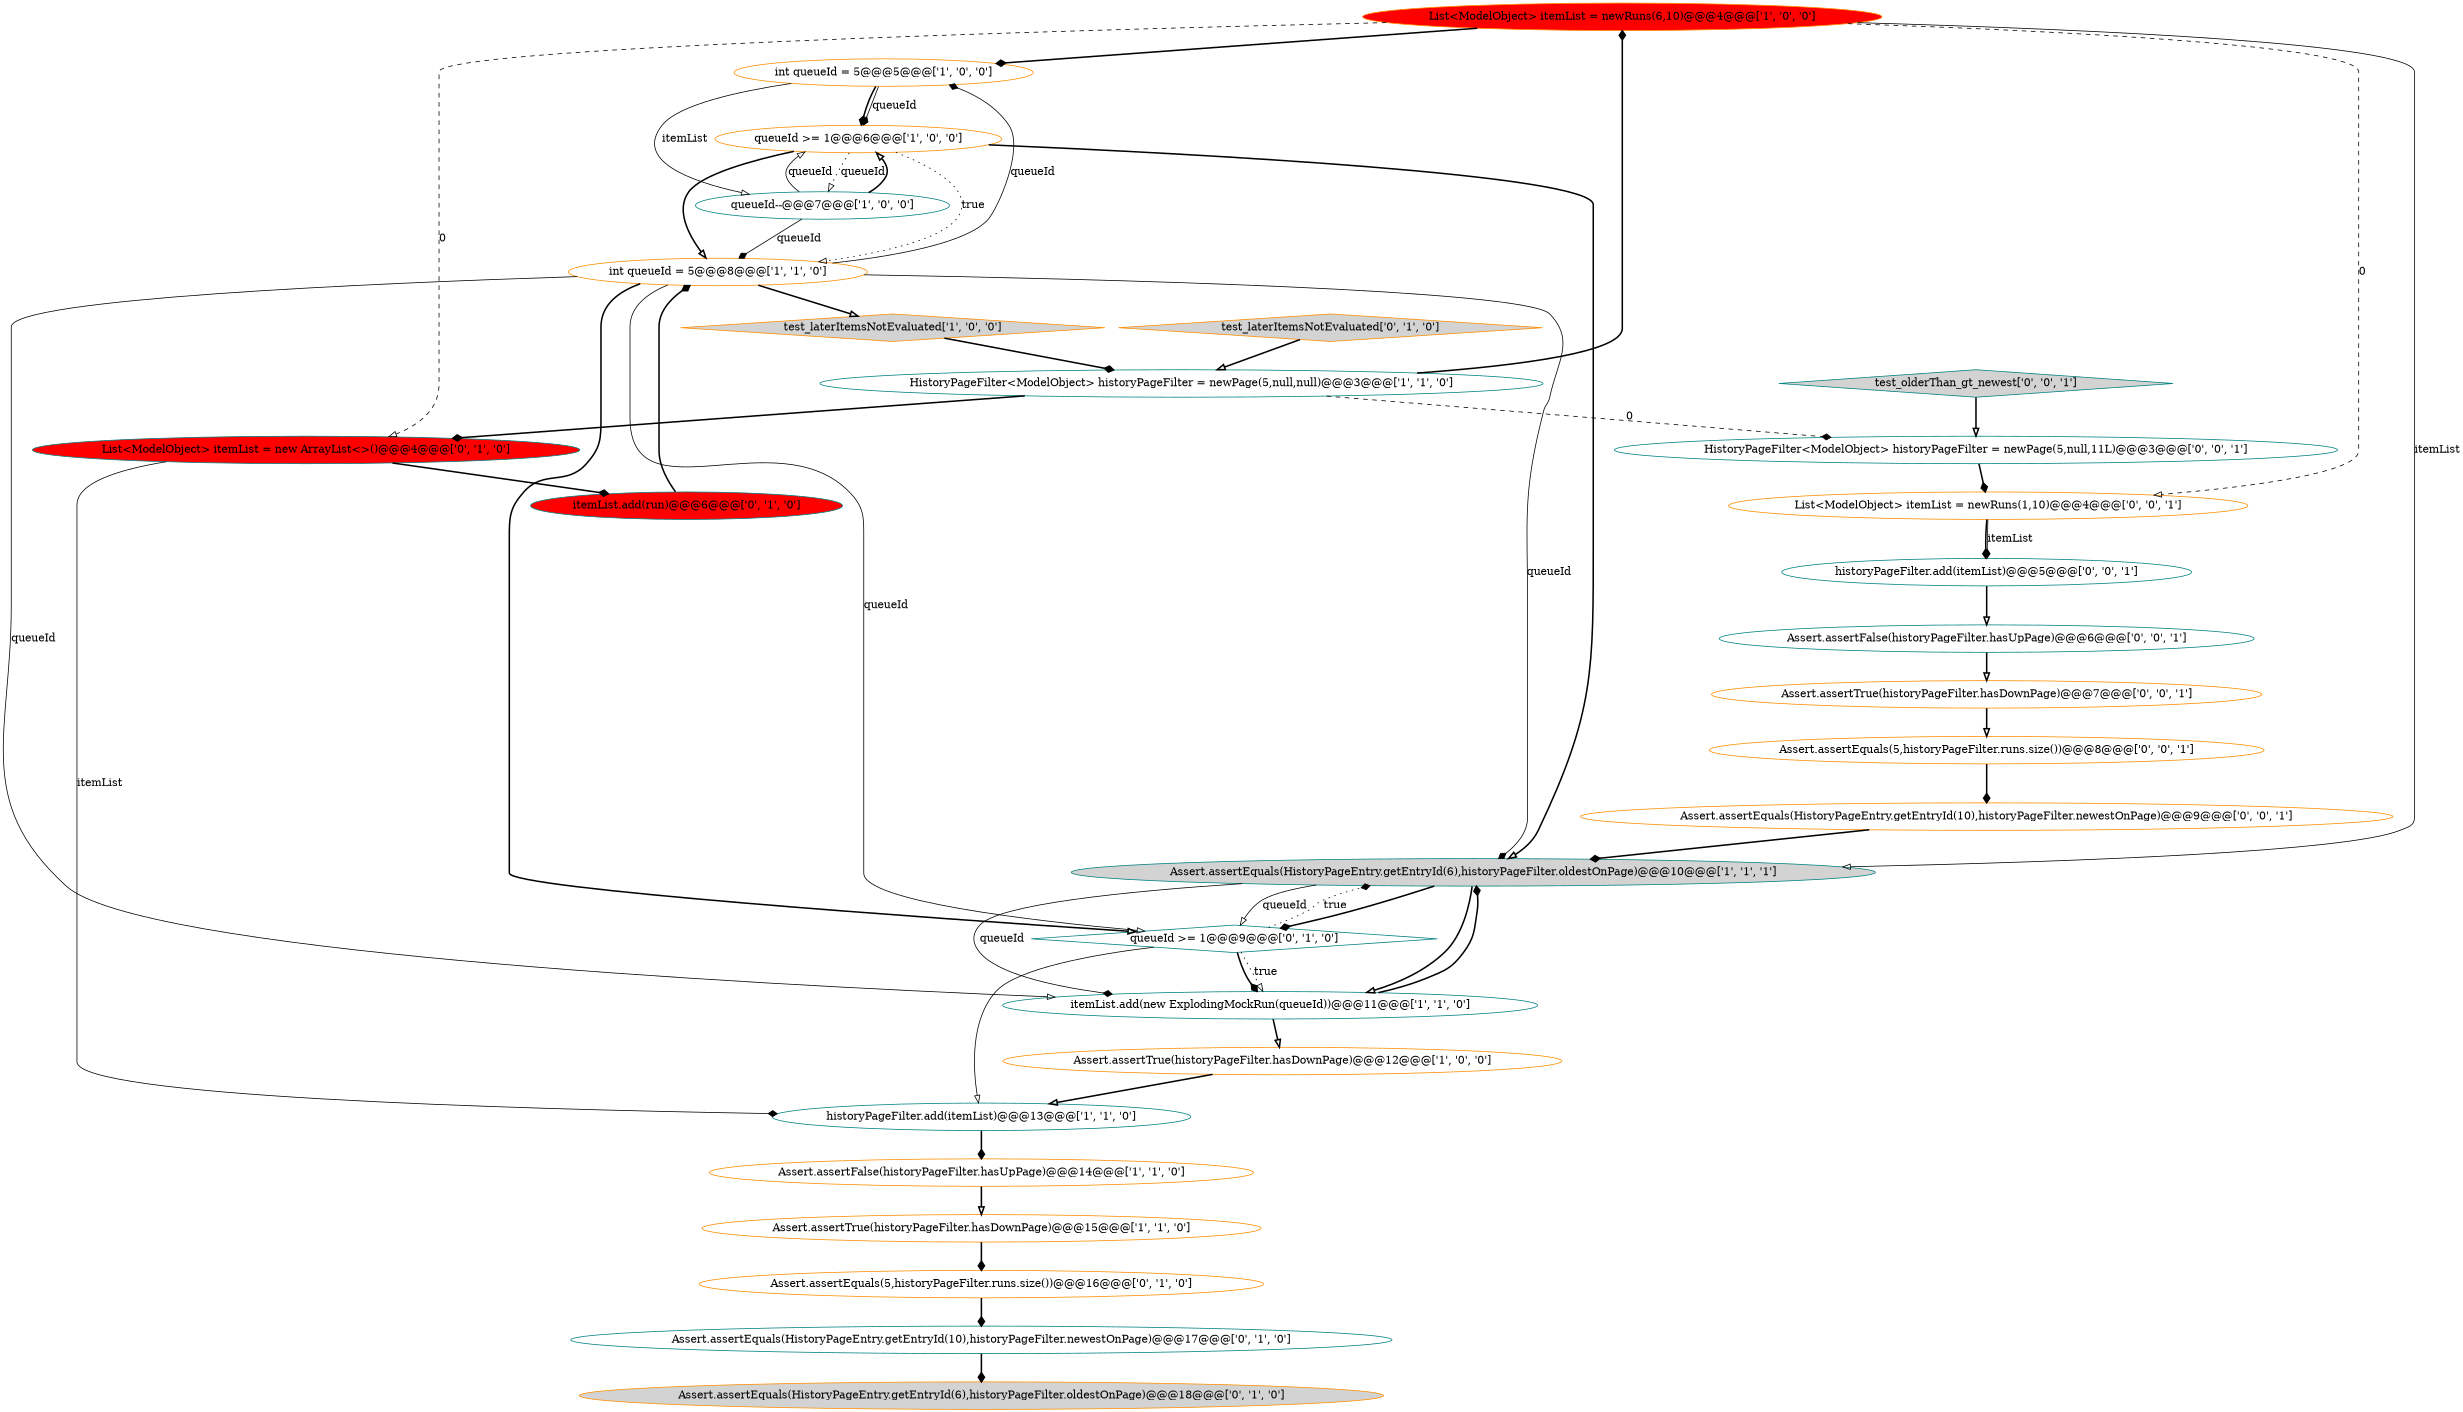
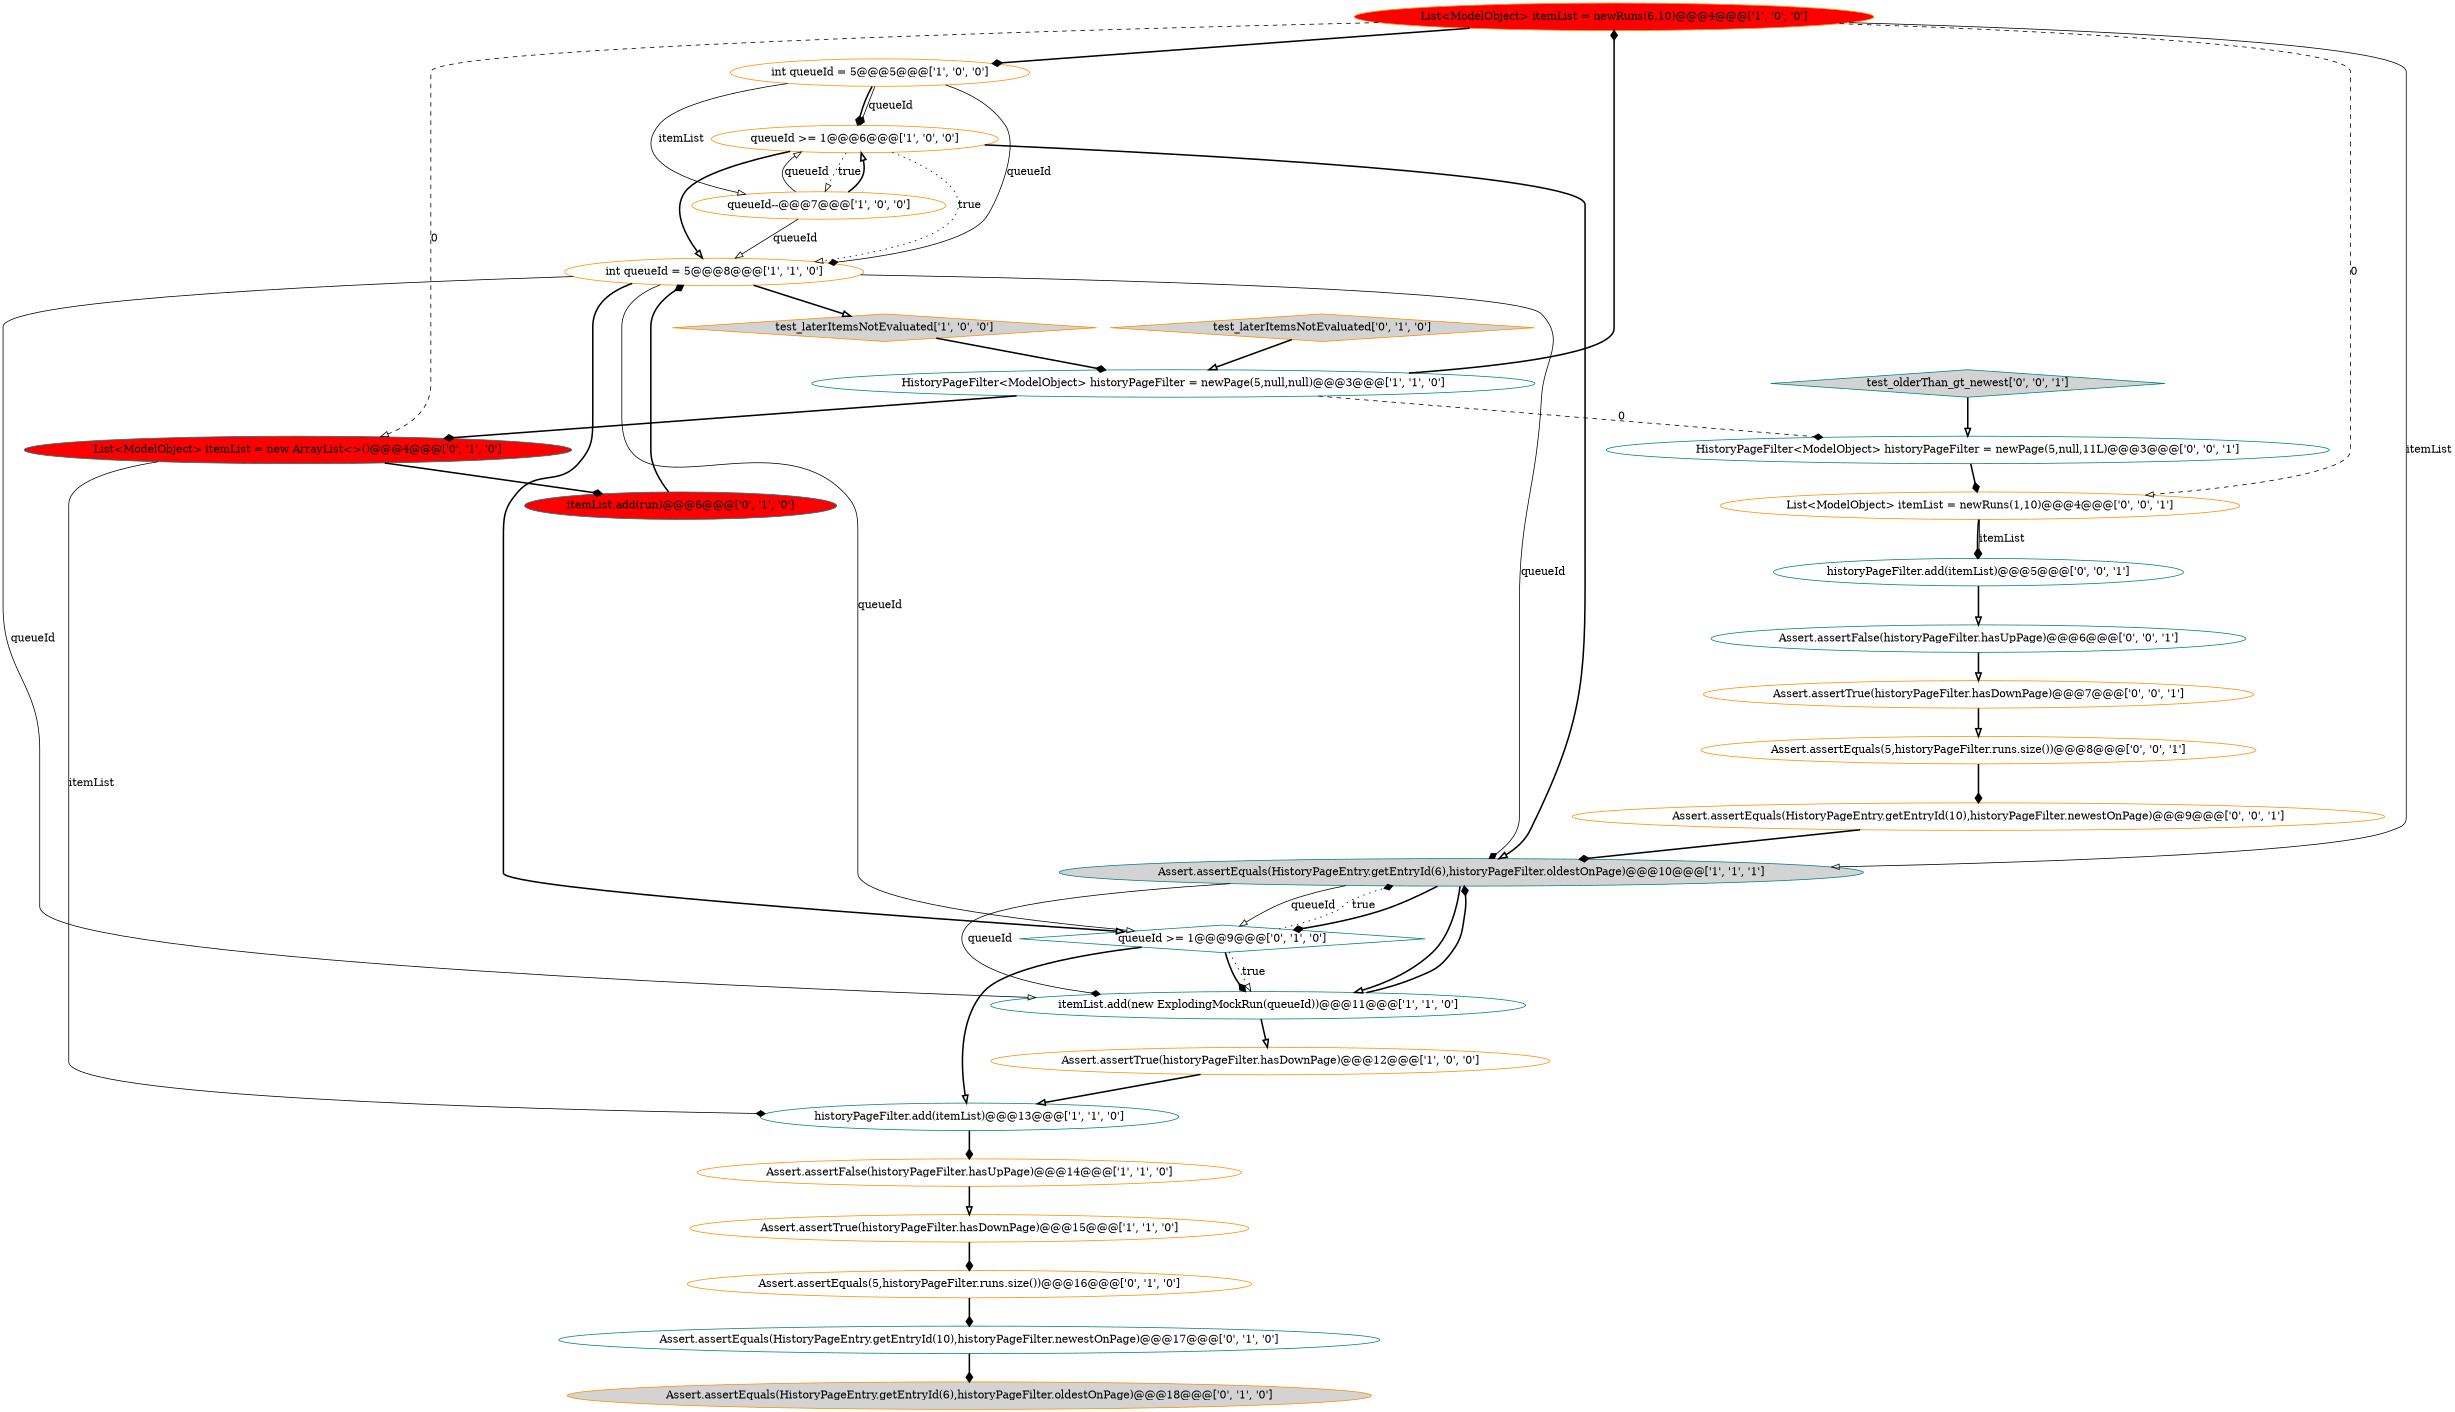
edge "queueId >= 1@@@6@@@['1', '0', '0']" -> "queueId--@@@7@@@['1', '0', '0']": label "queueId" -> "true"
node "queueId--@@@7@@@['1', '0', '0']": color teal -> darkorange
edge "int queueId = 5@@@8@@@['1', '1', '0']" -> "int queueId = 5@@@5@@@['1', '0', '0']": reversed
edge "queueId--@@@7@@@['1', '0', '0']" -> "int queueId = 5@@@8@@@['1', '1', '0']": arrowhead diamond -> onormal
edge "queueId >= 1@@@9@@@['0', '1', '0']" -> "historyPageFilter.add(itemList)@@@13@@@['1', '1', '0']": style solid -> bold
